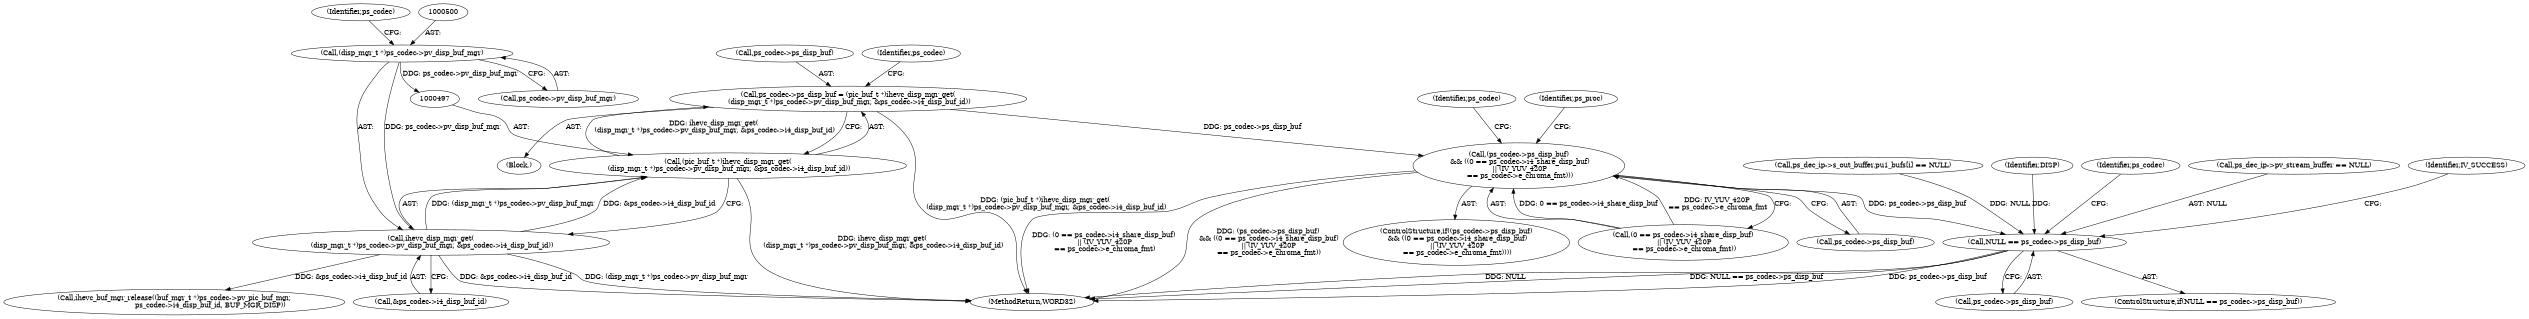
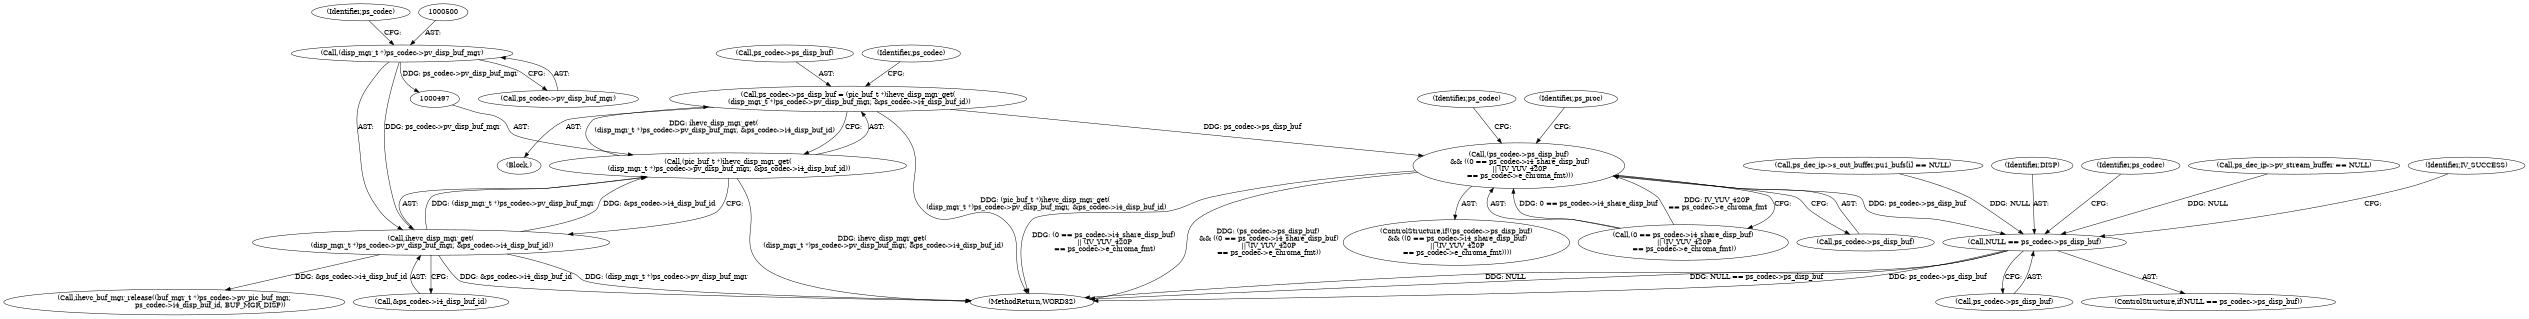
edge "(Identifier,DISP)" -> "(Call,NULL == ps_codec->ps_disp_buf)": label "DDG: " -> "AST: "
edge "(Call,ps_dec_ip->pv_stream_buffer == NULL)" -> "(Call,NULL == ps_codec->ps_disp_buf)": label "AST: NULL" -> "DDG: NULL"
